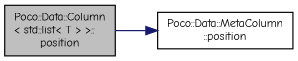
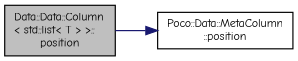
node "Poco::Data::Column < std::list< T > >:: position": label "Poco::Data::Column < std::list< T > >:: position" -> "Data::Data::Column < std::list< T > >:: position"
